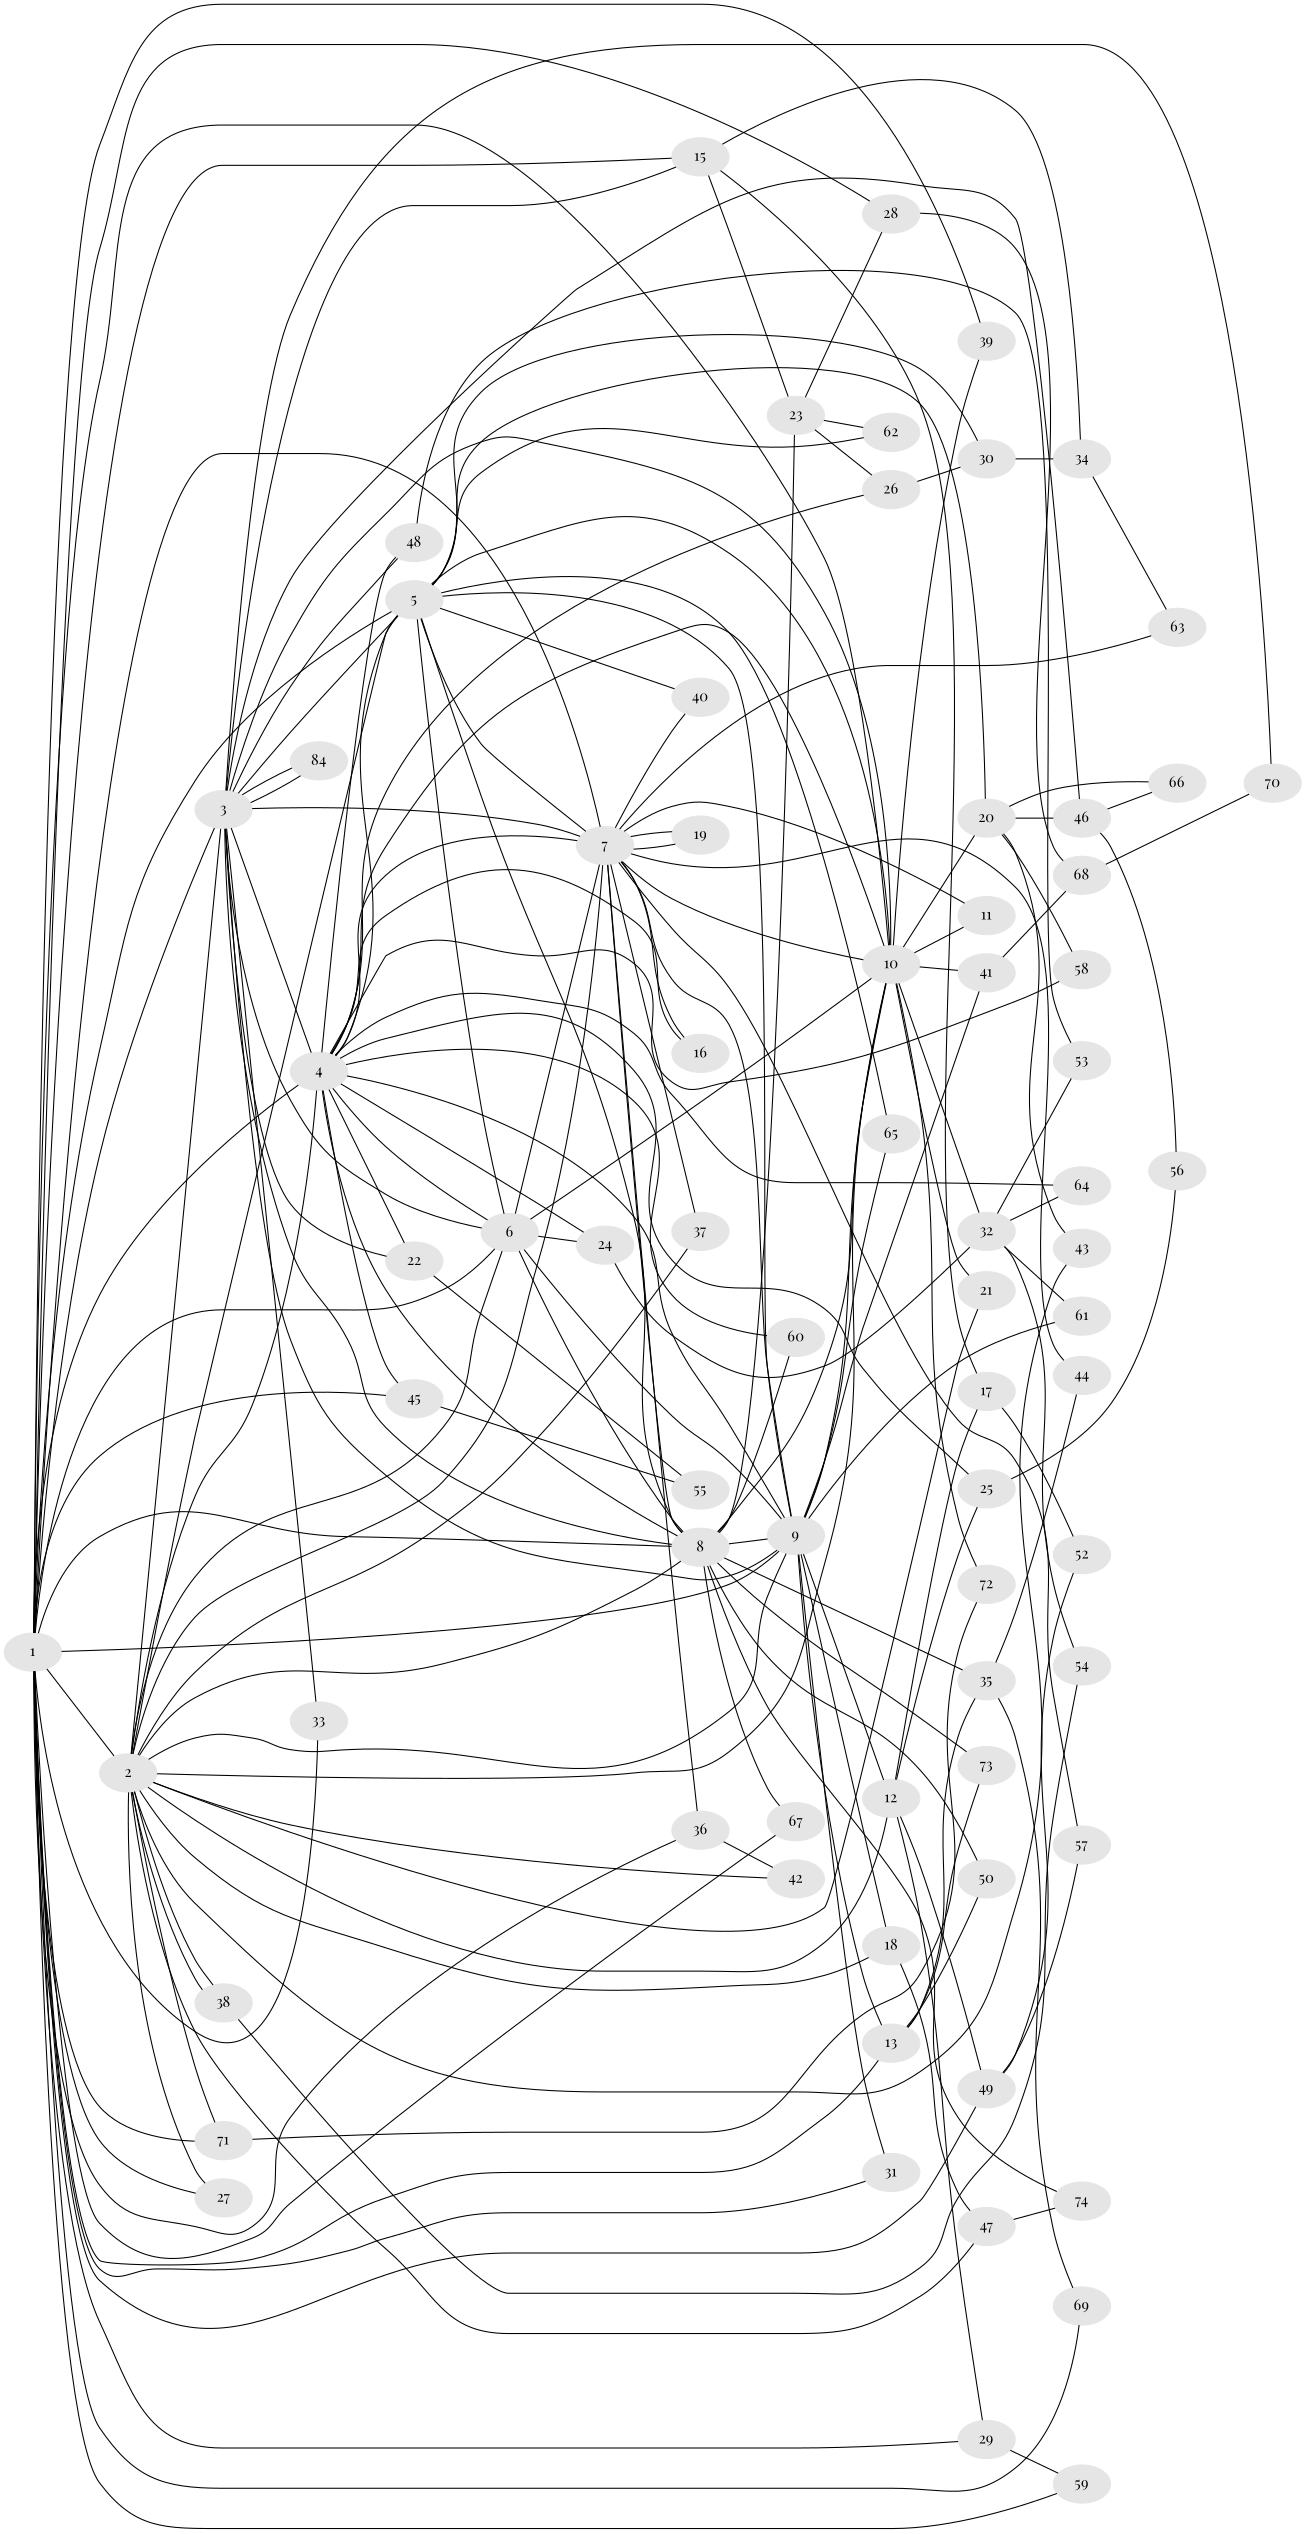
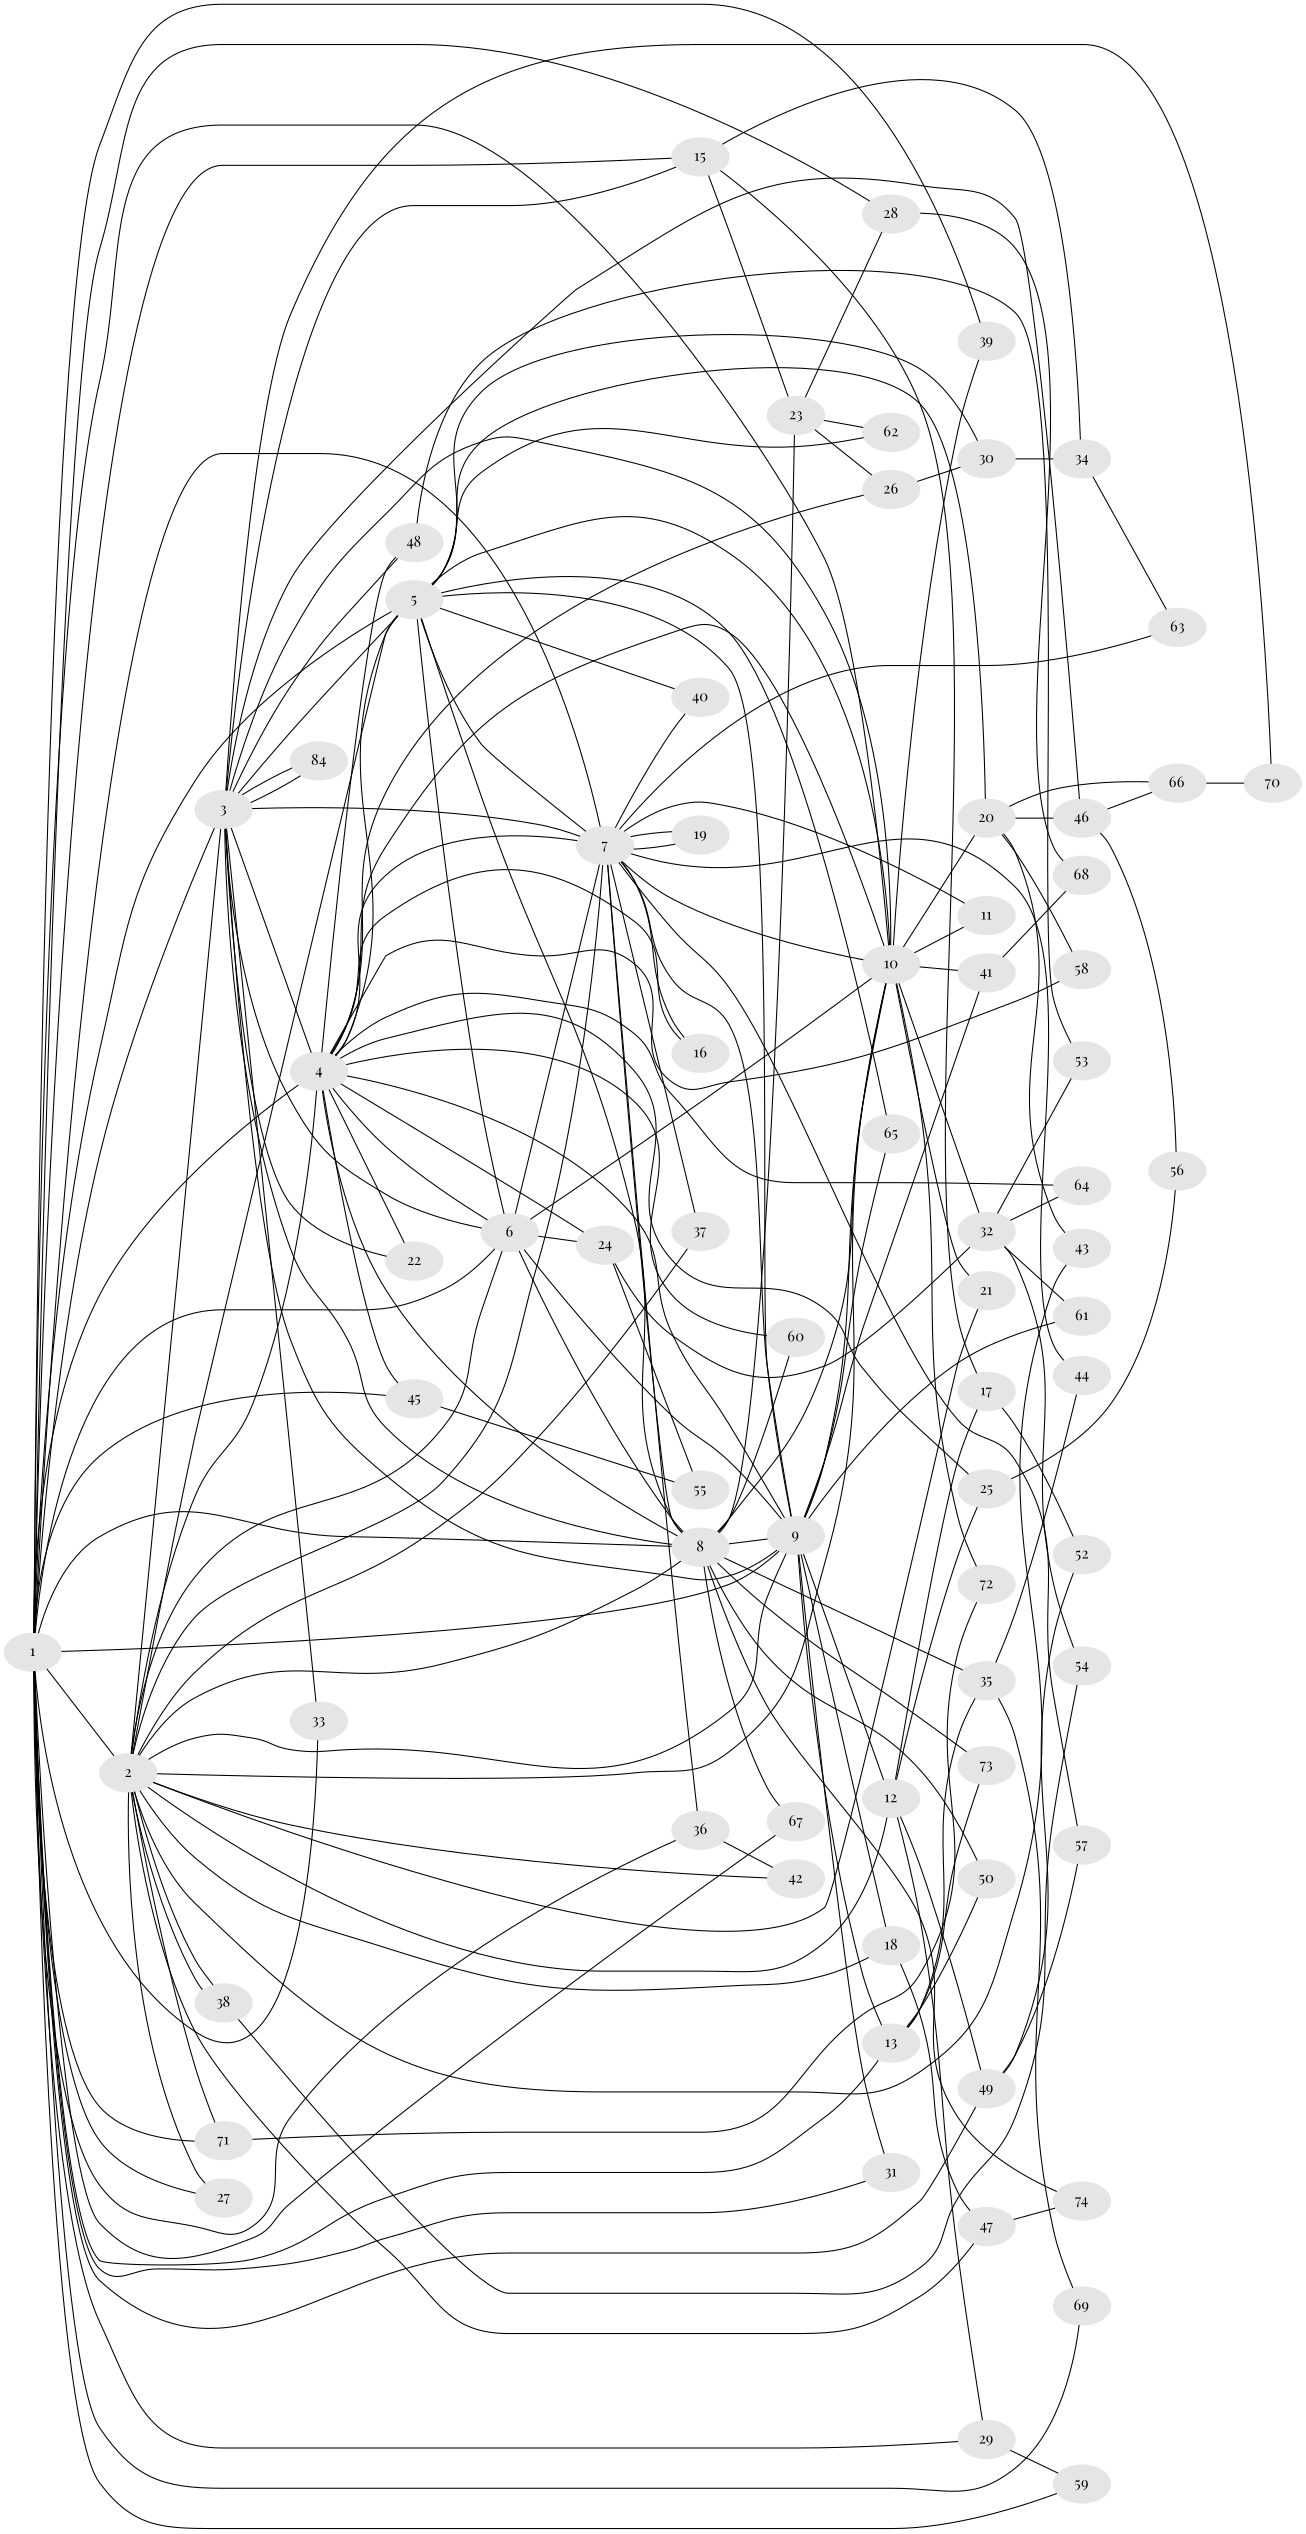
edge "70" -- "68": now "70" -- "66"
edge "22" -- "55": now "24" -- "55"
